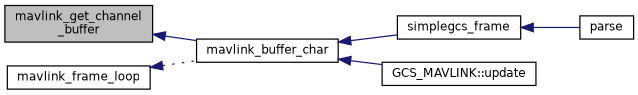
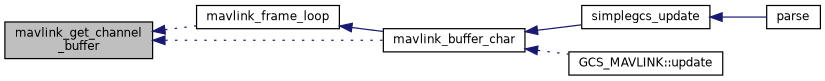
node "simplegcs_frame": label "simplegcs_frame" -> "simplegcs_update"
edge "mavlink_frame_loop" -> "mavlink_get_channel _buffer": added
edge "mavlink_buffer_char" -> "mavlink_get_channel _buffer": style solid -> dotted
edge "mavlink_buffer_char" -> "mavlink_frame_loop": style dotted -> solid
edge "GCS_MAVLINK::update" -> "mavlink_buffer_char": style solid -> dotted
